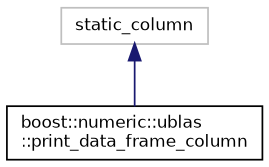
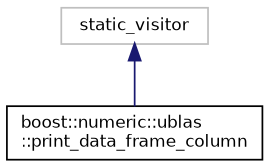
node "static_column": label "static_column" -> "static_visitor"
